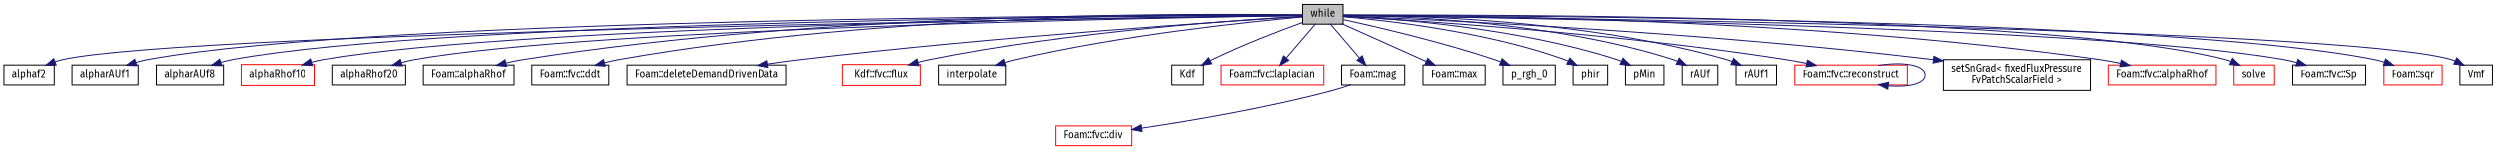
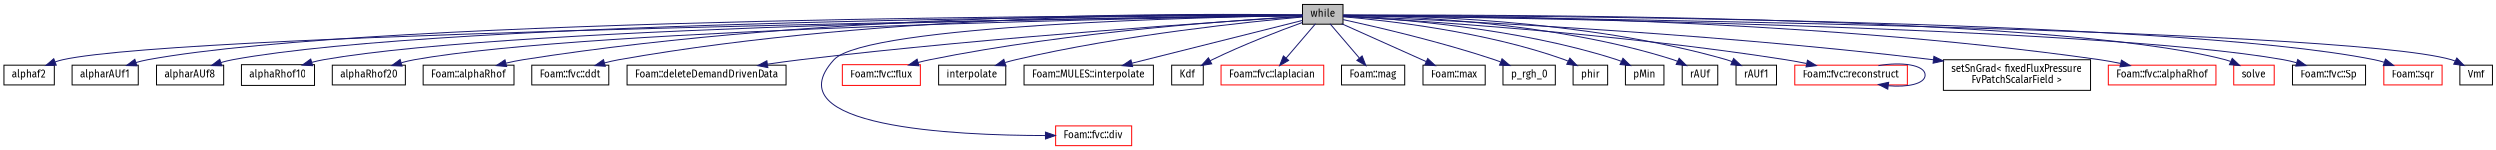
node "alphaRhof10": color red -> black
node "Kdf::fvc::flux": label "Kdf::fvc::flux" -> "Foam::fvc::flux"
node "Foam::MULES::interpolate": added
edge "Foam::mag" -> "Foam::fvc::div": now "while" -> "Foam::fvc::div"
